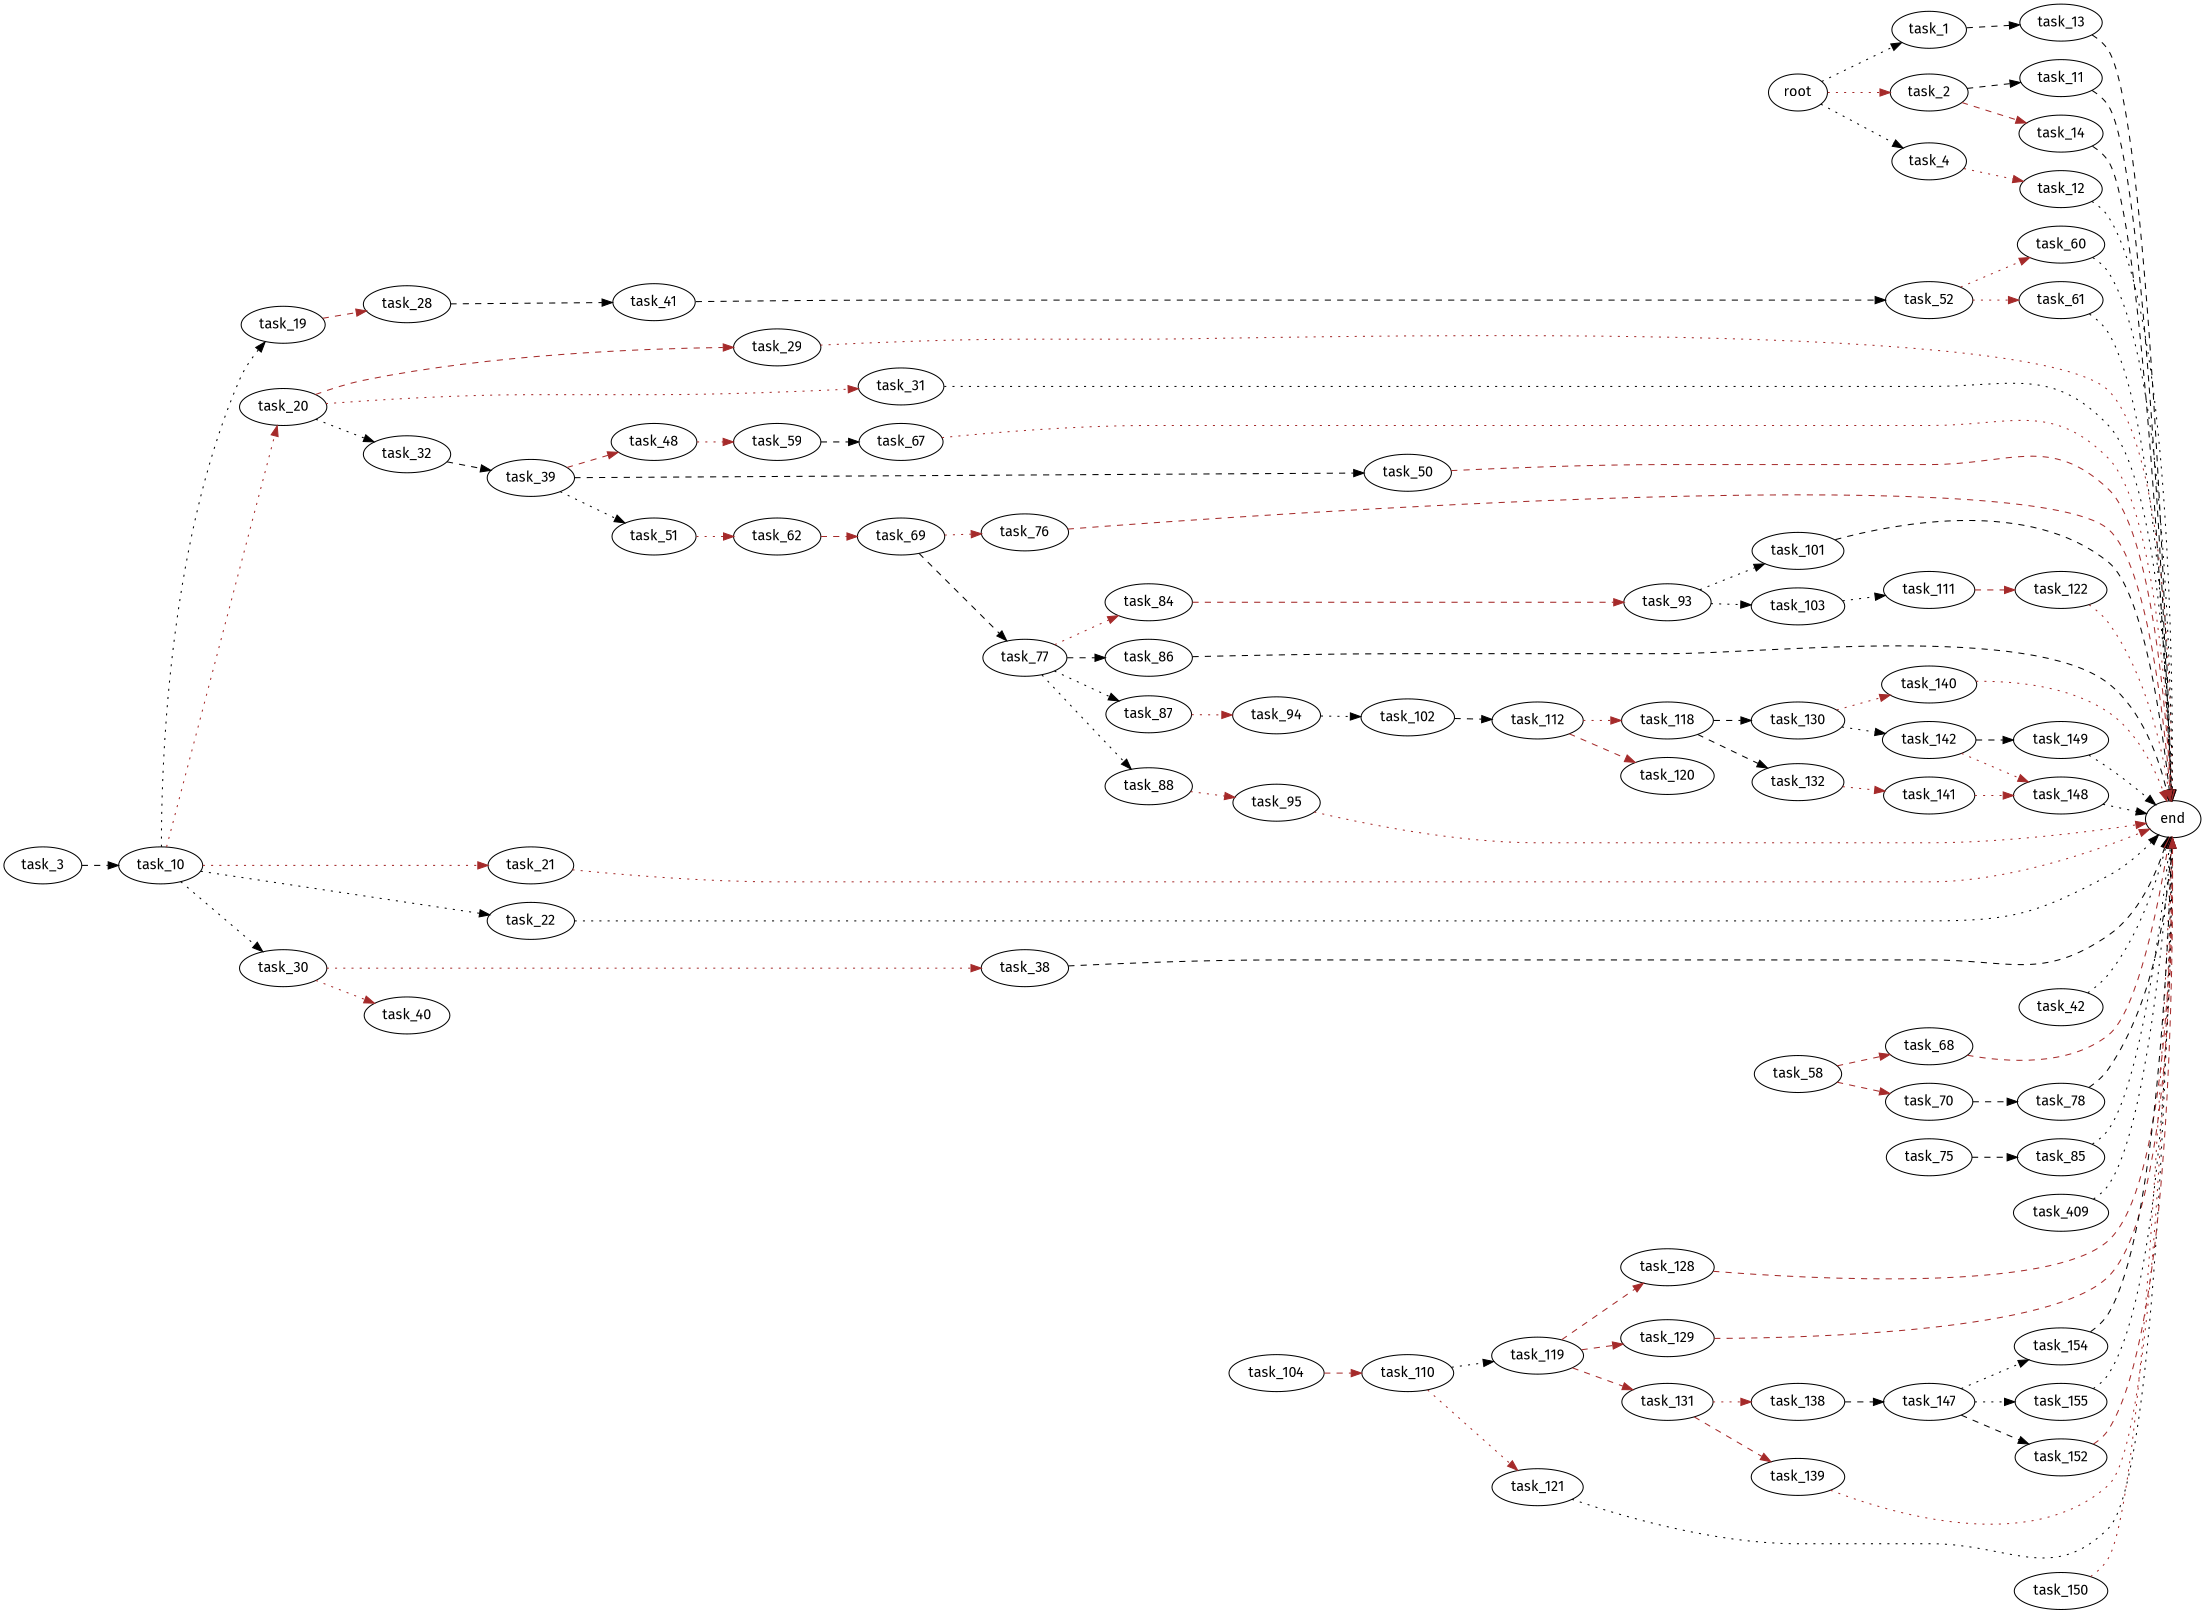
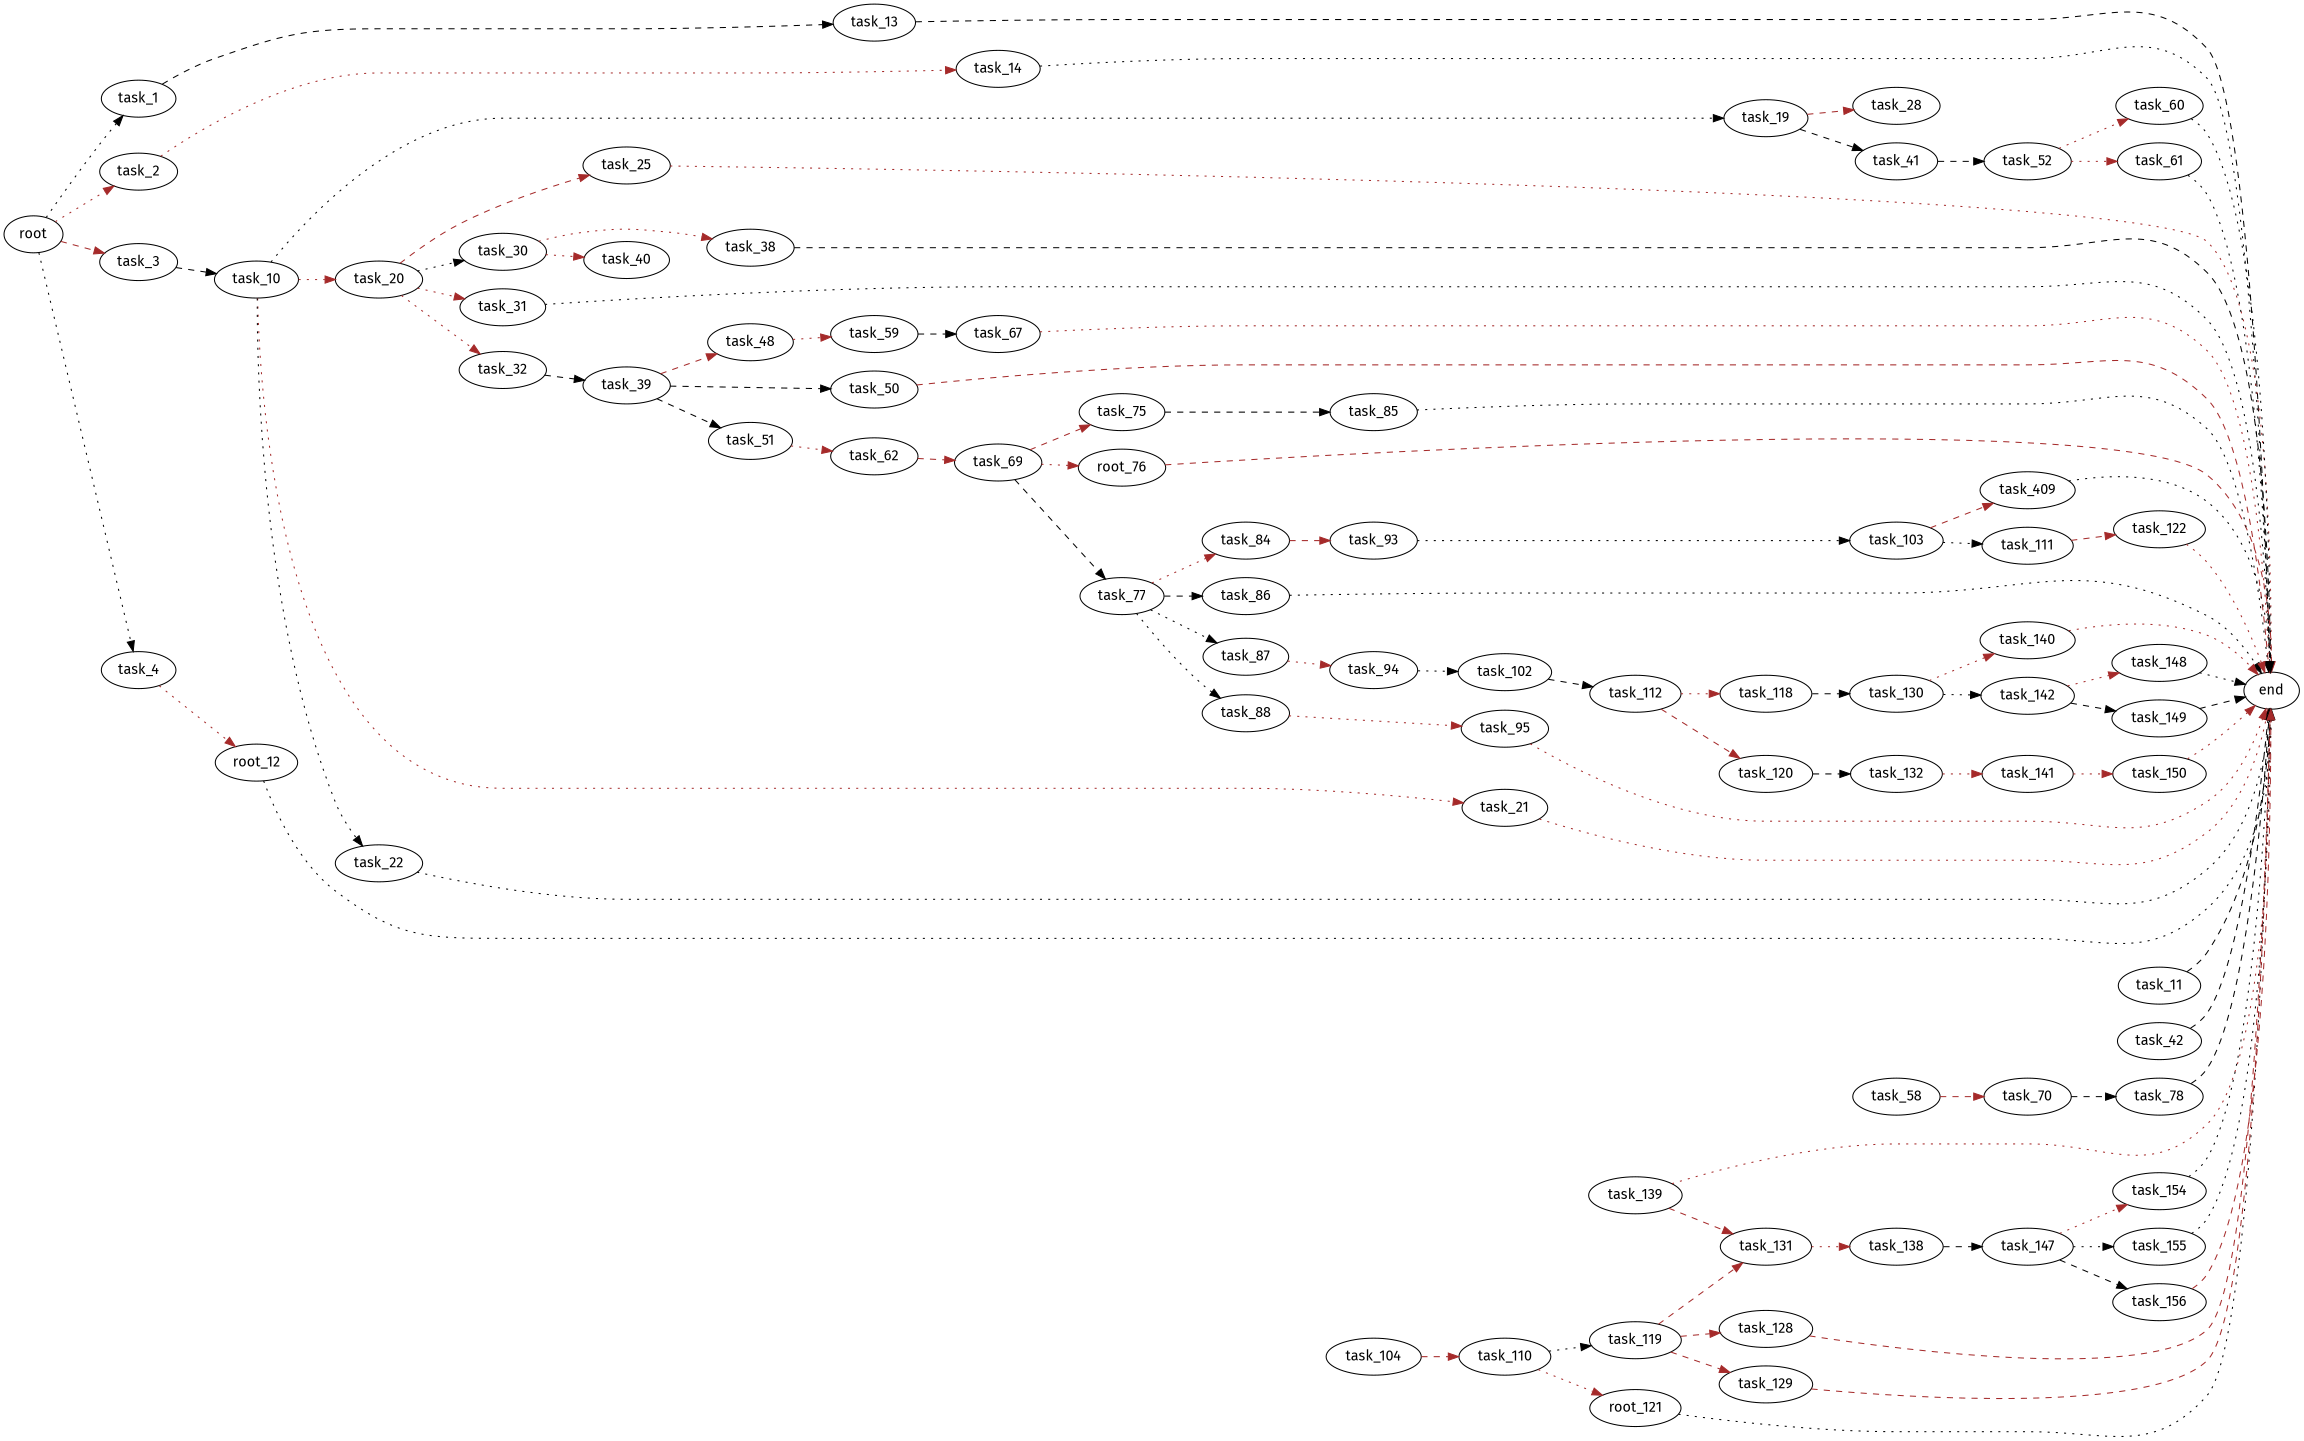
edge "task_2" -> "task_11": removed
edge "task_2" -> "task_14": style dashed -> dotted
node "task_12": label "task_12" -> "root_12"
edge "root" -> "task_3": added
edge "task_28" -> "task_41": now "task_19" -> "task_41"
node "task_29": label "task_29" -> "task_25"
edge "task_20" -> "task_32": color black -> brown
edge "task_69" -> "task_75": added
edge "task_14" -> "end": style dashed -> dotted
edge "task_39" -> "task_51": style dotted -> dashed
edge "task_103" -> "task_409": added
node "task_76": label "task_76" -> "root_76"
node "task_101": removed
edge "task_86" -> "end": style dashed -> dotted
edge "task_118" -> "task_132": now "task_120" -> "task_132"
edge "task_149" -> "end": style dotted -> dashed
edge "task_141" -> "task_148": now "task_141" -> "task_150"
edge "task_10" -> "task_30": now "task_20" -> "task_30"
edge "task_42" -> "end": style dotted -> dashed
node "task_68": removed
edge "task_154" -> "end": style dashed -> dotted
edge "task_147" -> "task_154": color black -> brown
edge "task_131" -> "task_139": reversed
node "task_152": label "task_152" -> "task_156"
node "task_121": label "task_121" -> "root_121"
